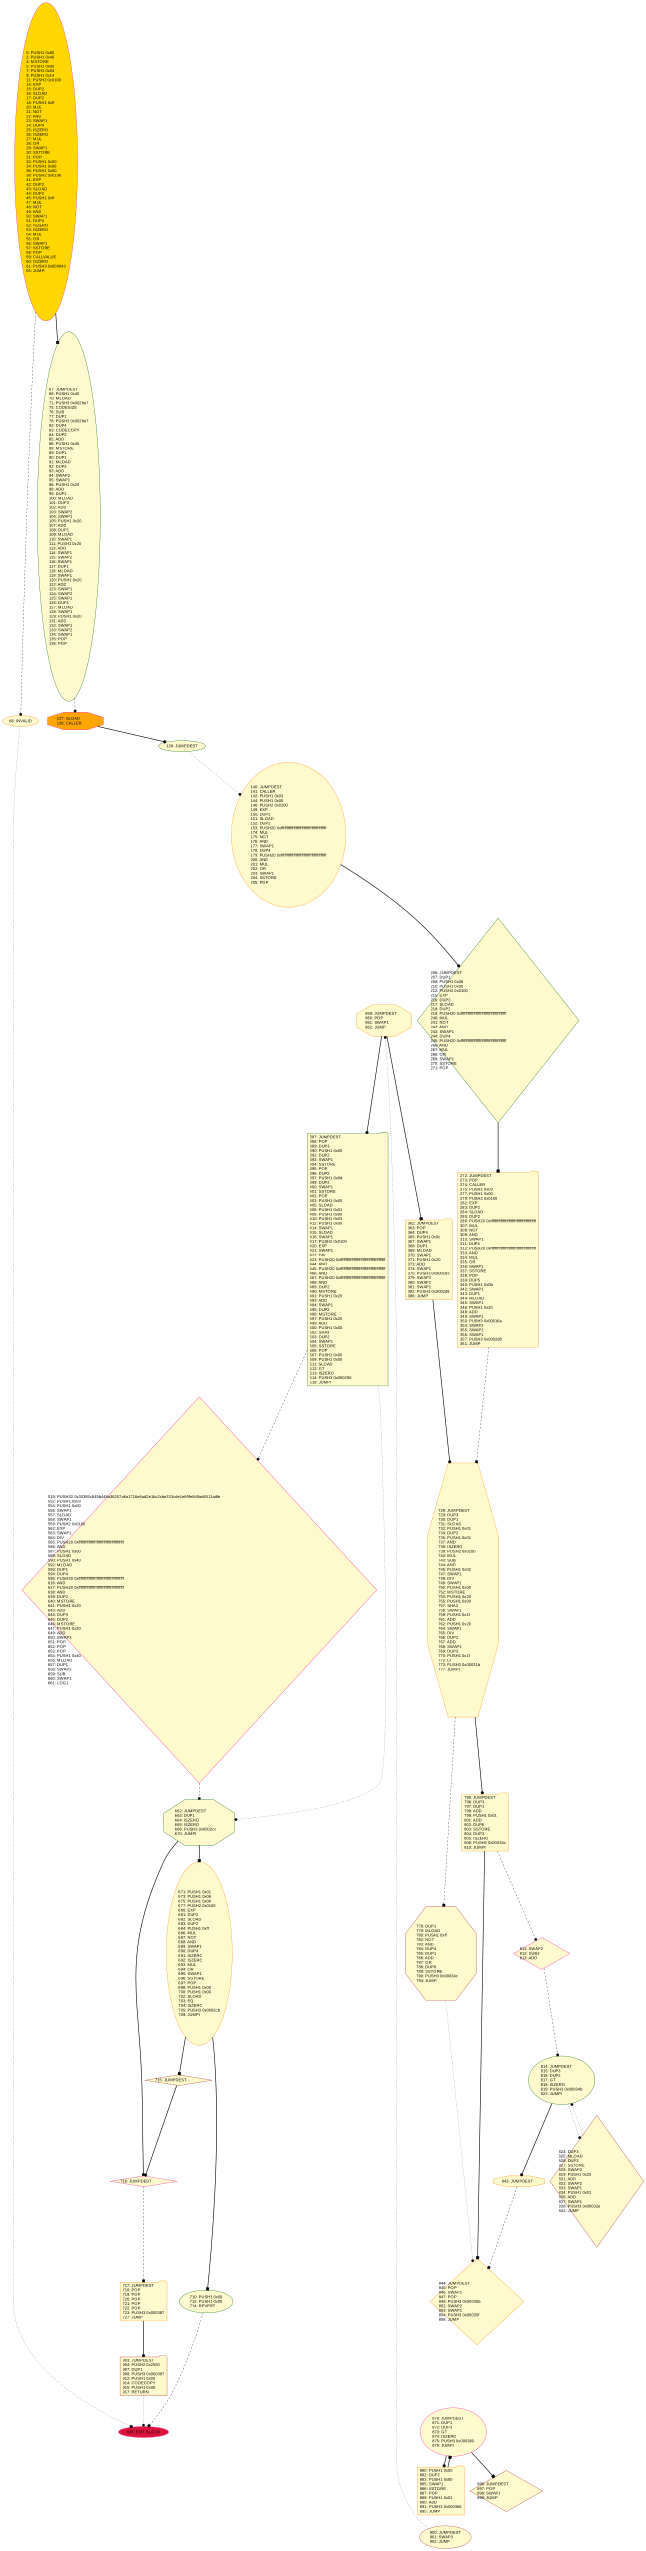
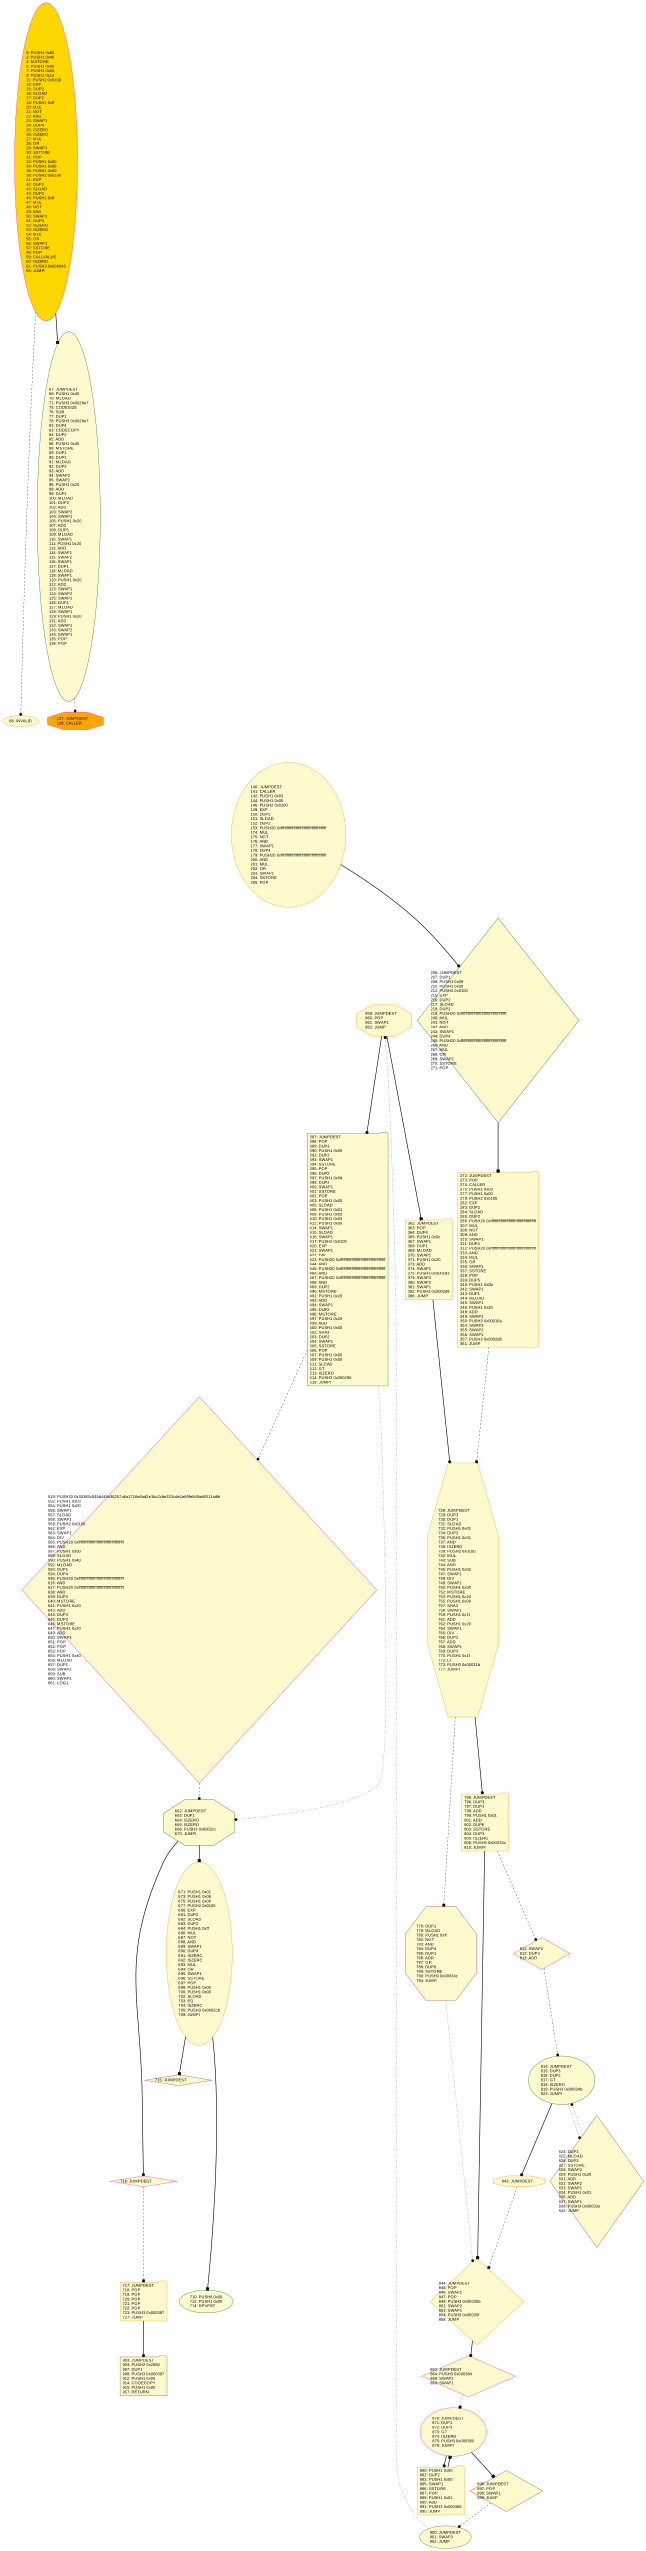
node "137: SLOAD 138: CALLER": label "137: SLOAD 138: CALLER" -> "137: JUMPDEST 138: CALLER"
node "139: JUMPDEST": removed
edge "900: JUMPDEST 901: SWAP3 902: JUMP" -> "859: JUMPDEST 860: POP 861: SWAP1 862: JUMP": arrowhead dot -> box
node "811: SWAP2 812: SUB3 813: ADD": label "811: SWAP2 812: SUB3 813: ADD" -> "811: SWAP2 812: DUP3 813: ADD"
edge "715: JUMPDEST" -> "716: JUMPDEST": removed
node "710: PUSH1 0x00 712: PUSH1 0x00 714: REVERT": label "710: PUSH1 0x00 712: PUSH1 0x00 714: REVERT" -> "710: PUSH6 0x00 712: PUSH1 0x00 714: REVERT"
node "863: JUMPDEST 864: PUSH3 0x000384 868: SWAP2 869: SWAP1": added
node "918: EXIT BLOCK": removed
edge "896: JUMPDEST 897: POP 898: SWAP1 899: JUMP" -> "900: JUMPDEST 901: SWAP3 902: JUMP": added
